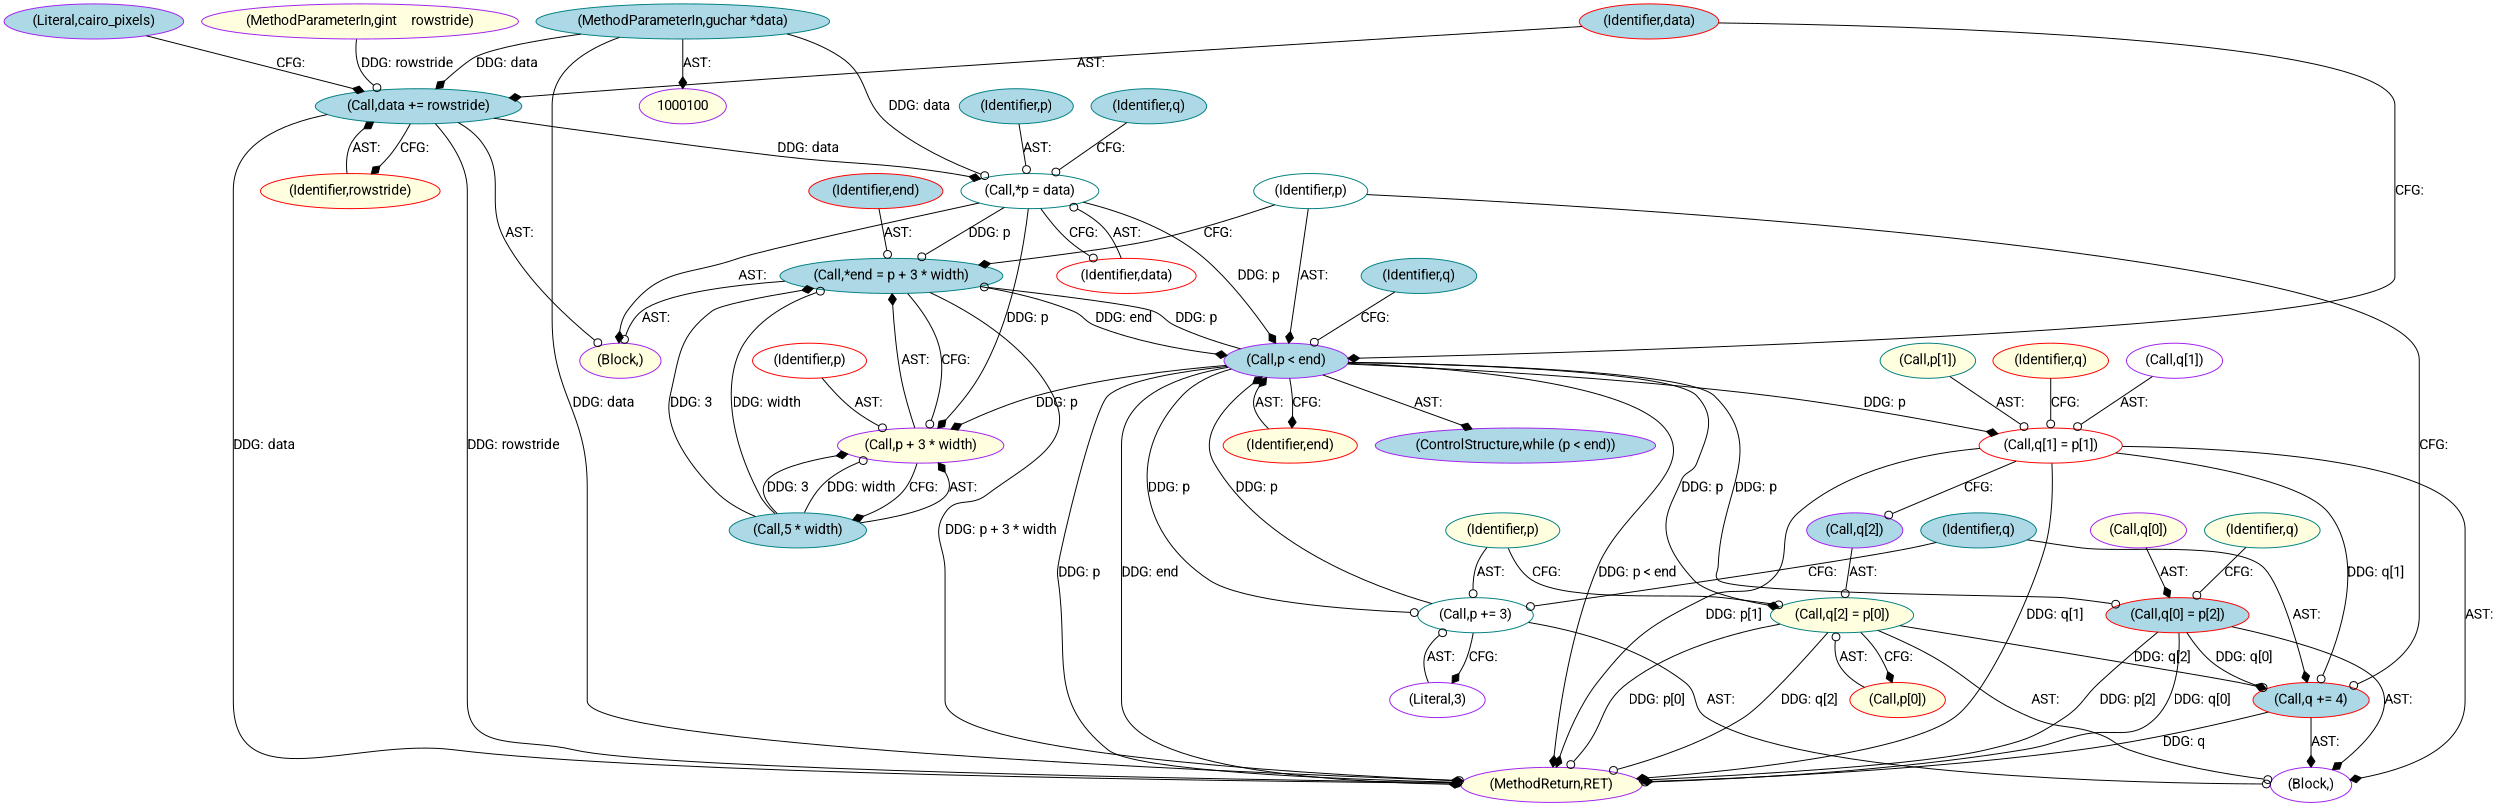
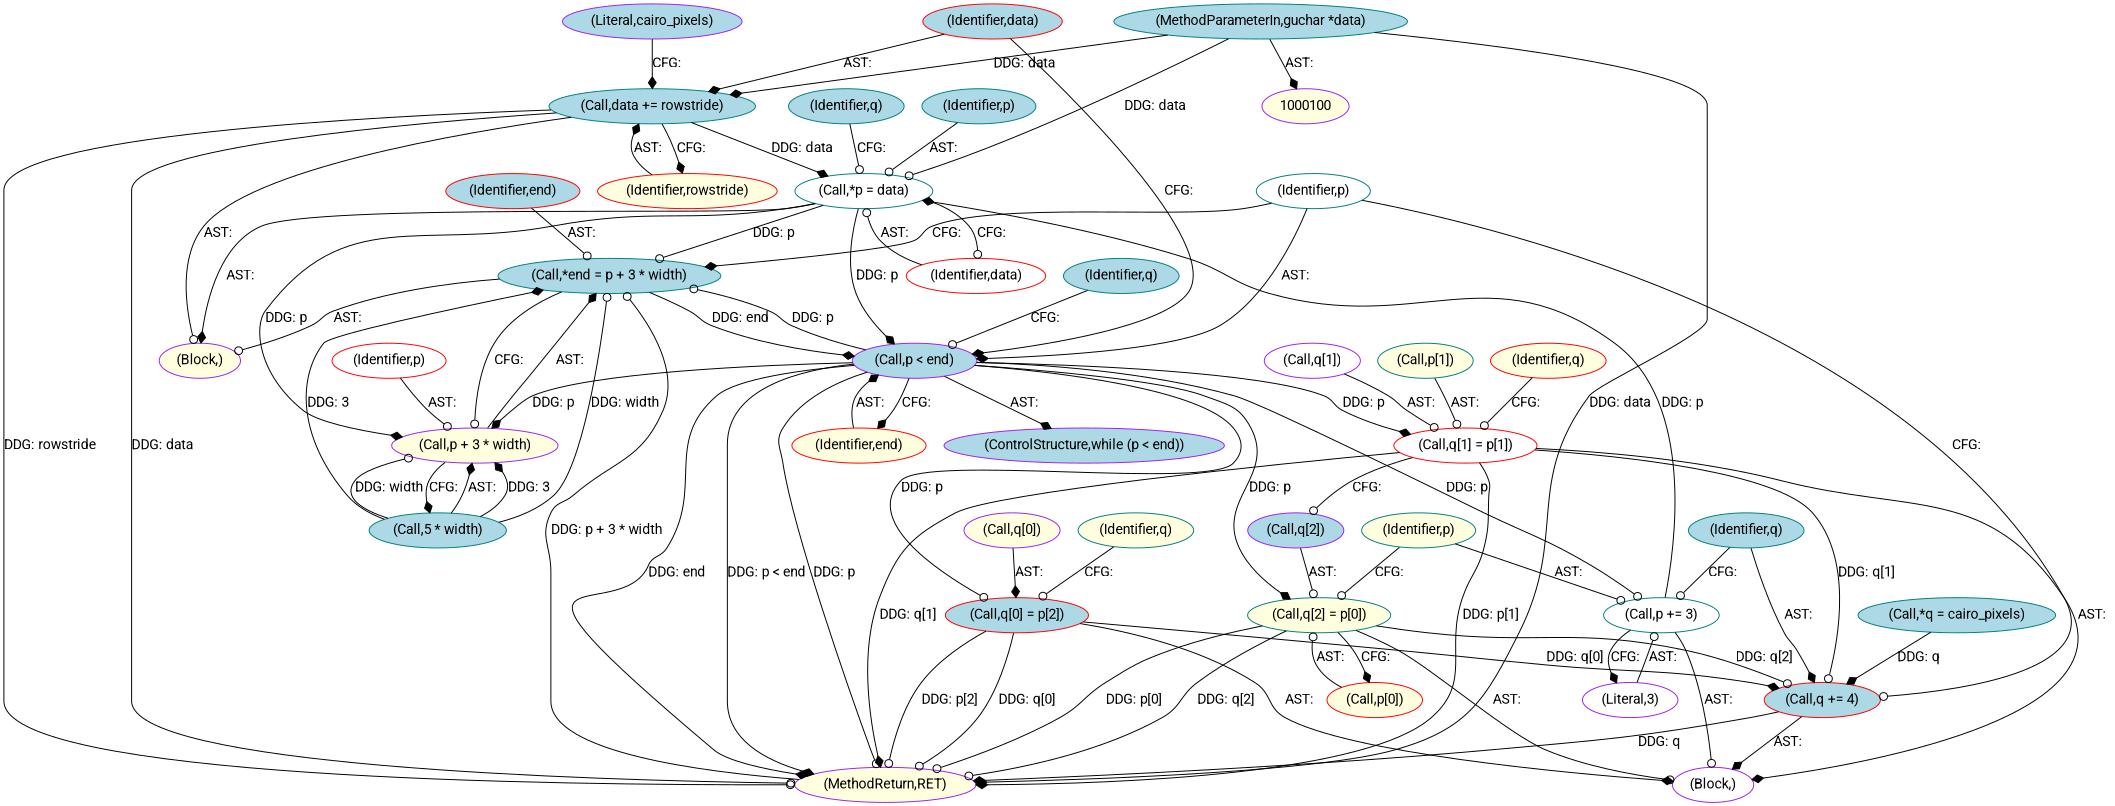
node "(MethodParameterIn,gint    rowstride)": removed
edge "(Call,p += 3)" -> "(Call,p < end)": now "(Call,p += 3)" -> "(Call,*p = data)"
node "(Call,*q = cairo_pixels)": added
edge "(Call,*end = p + 3 * width)" -> "(MethodReturn,RET)": reversed
